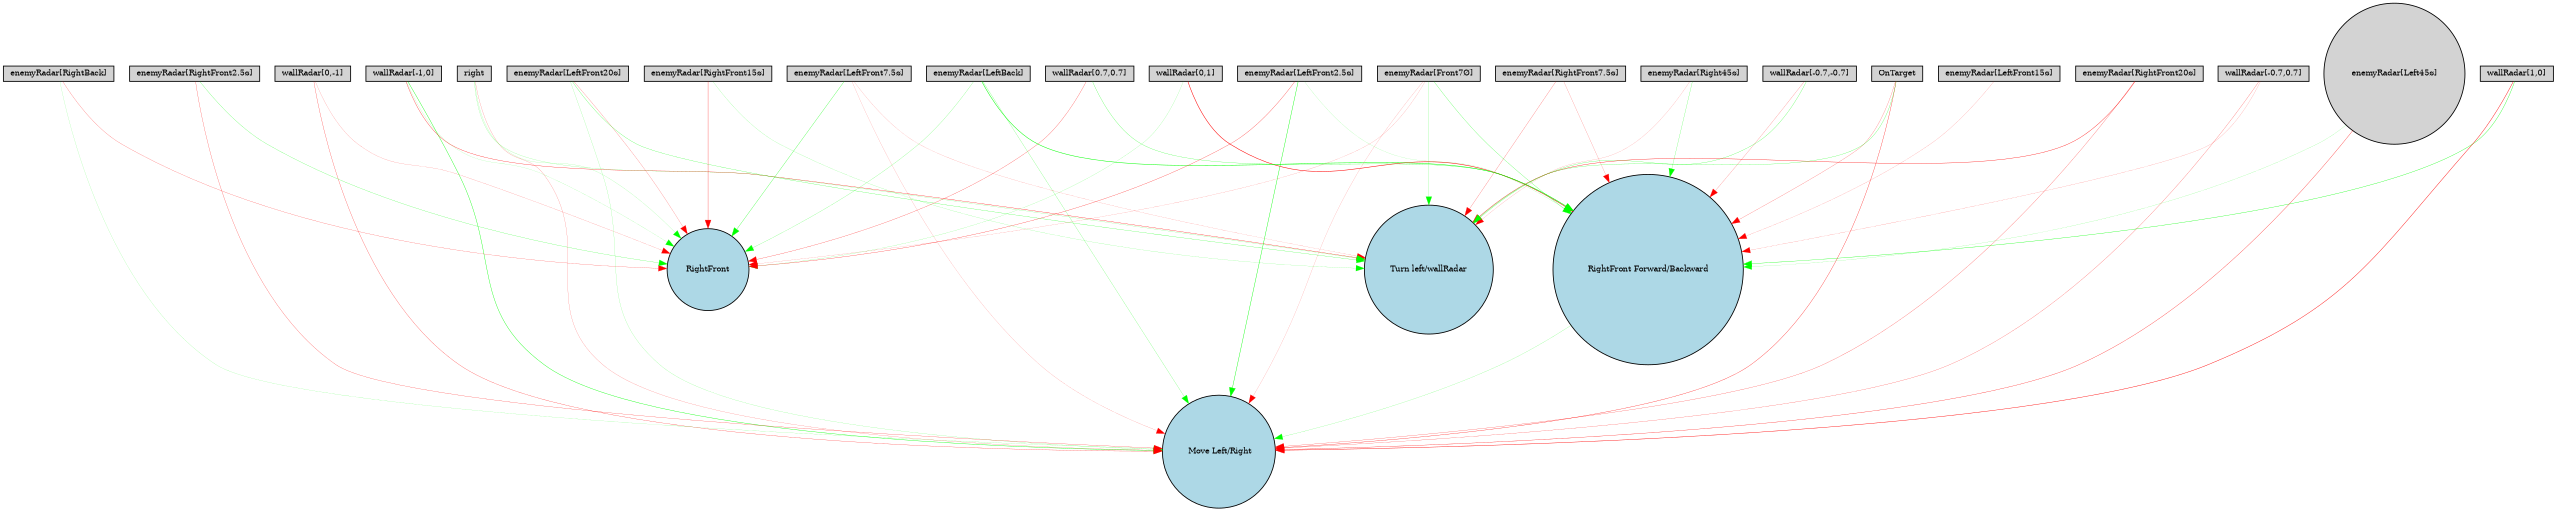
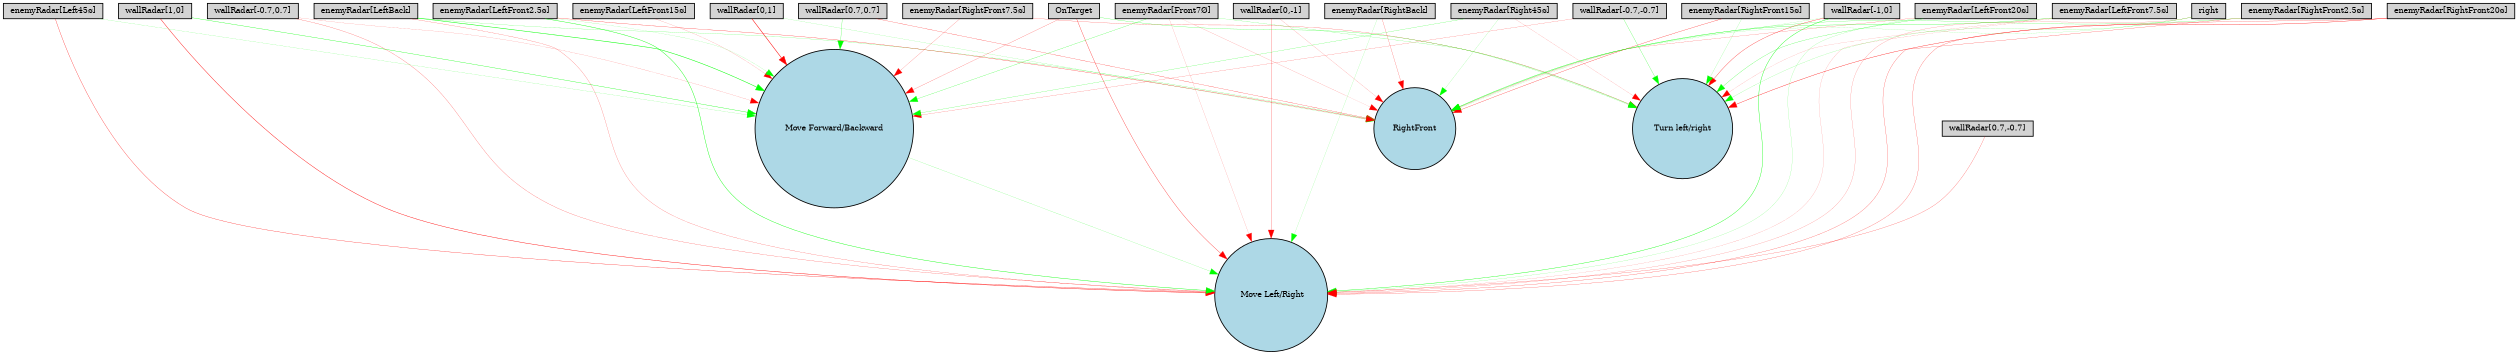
edge "enemyRadar[Right45ø]" -> "RightFront": added
node "enemyRadar[Left45ø]": shape circle -> box
node "wallRadar[0.7,-0.7]": added
edge "enemyRadar[LeftBack]" -> "Move Left/Right": color green -> red
node "Turn left/wallRadar": label "Turn left/wallRadar" -> "Turn left/right"
node "RightFront Forward/Backward": label "RightFront Forward/Backward" -> "Move Forward/Backward"
